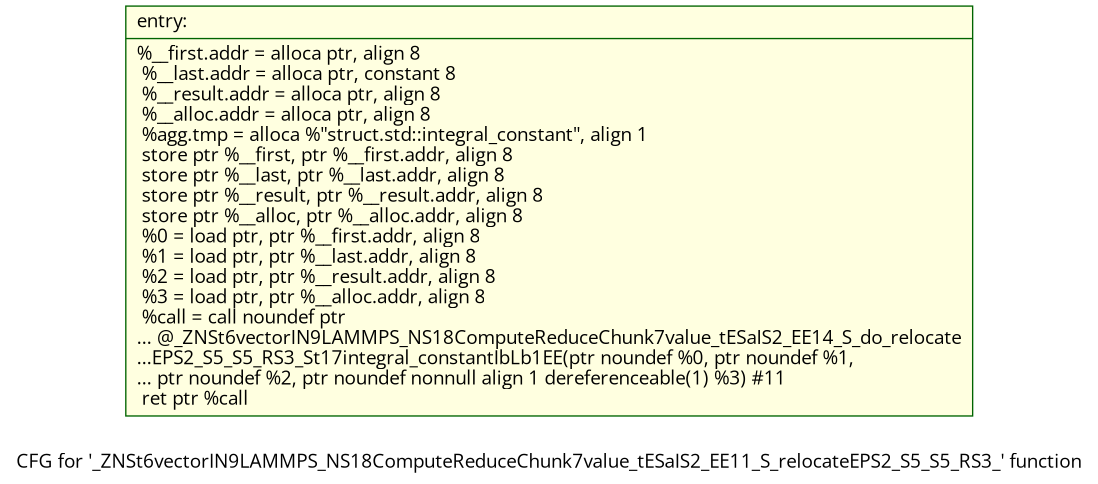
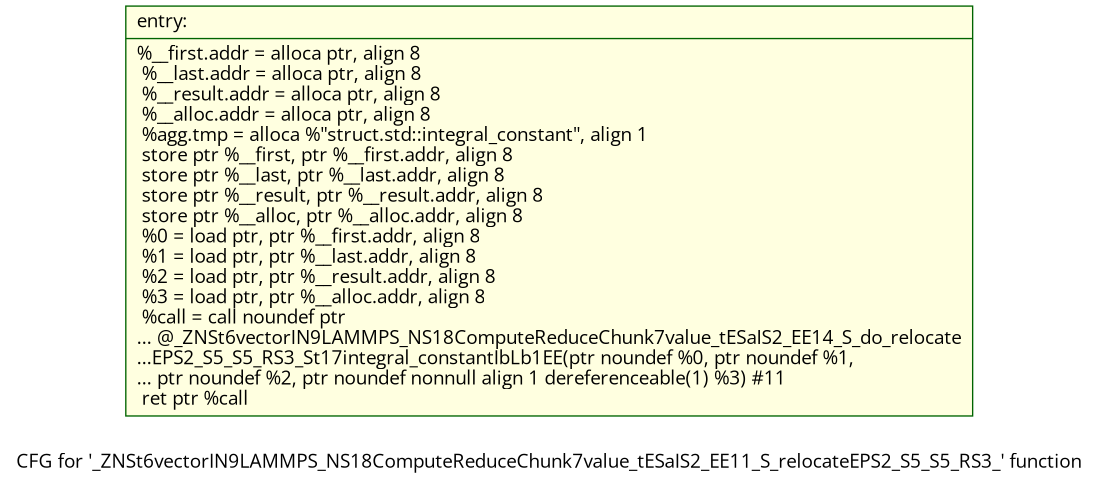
node "entry:": text "%__last.addr = alloca ptr, constant 8" -> "%__last.addr = alloca ptr, align 8"
